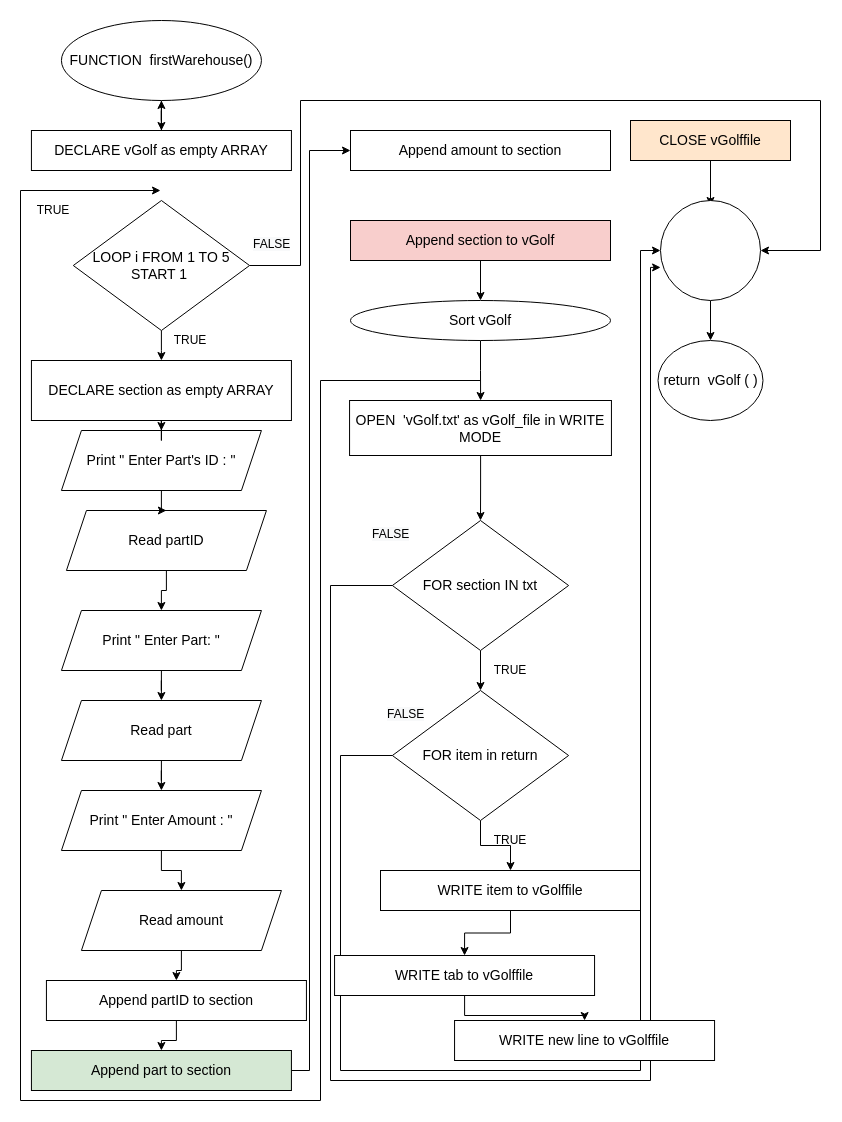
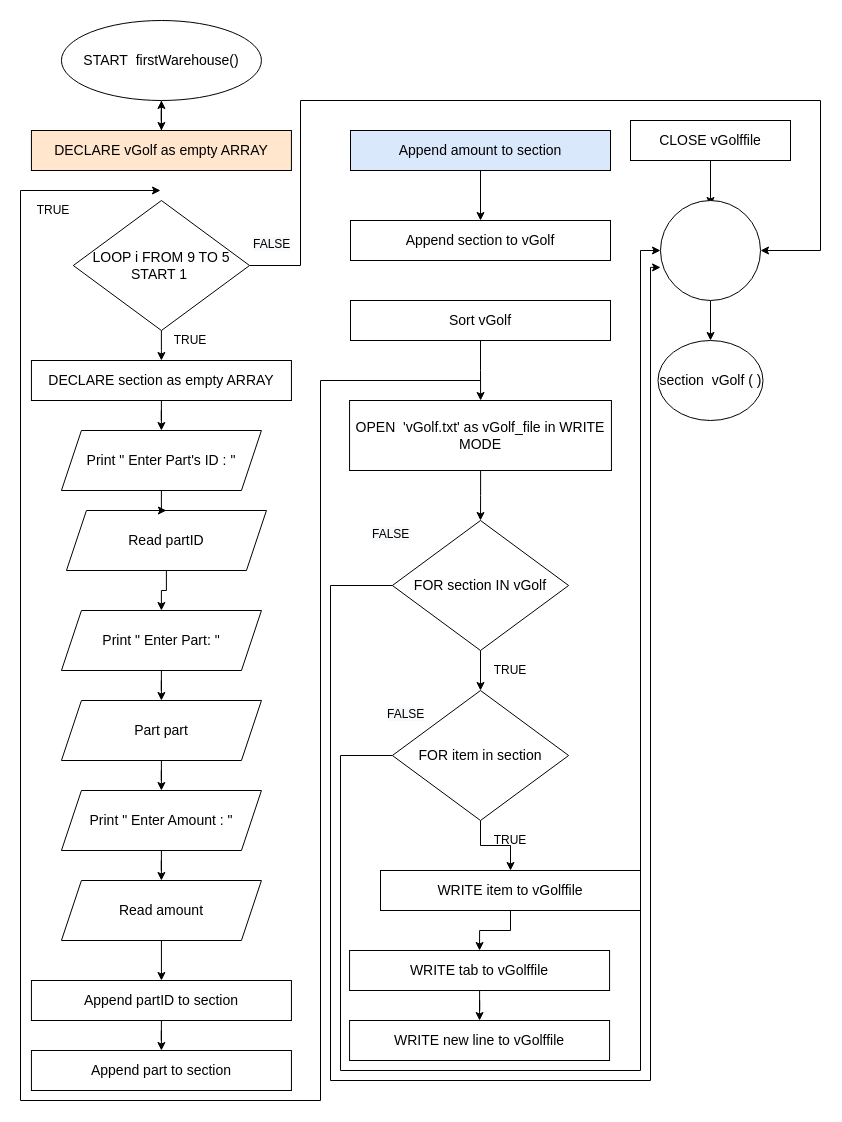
node "FUNCTION firstWarehouse()": label "FUNCTION firstWarehouse()" -> "START firstWarehouse()"
node "CLOSE vGolffile": fillcolor #ffe6cc -> #ffffff
node "DECLARE vGolf as empty ARRAY": fillcolor #ffffff -> #ffe6cc
node "Append amount to section": fillcolor #ffffff -> #dae8fc
edge "Append amount to section" -> "Append section to vGolf": added
node "Append section to vGolf": fillcolor #f8cecc -> #ffffff
node "LOOP i FROM 1 TO 5 START 1": label "LOOP i FROM 1 TO 5 START 1" -> "LOOP i FROM 9 TO 5 START 1"
edge "Append section to vGolf" -> "Sort vGolf": removed
node "Sort vGolf": shape ellipse -> rectangle
node "return vGolf ( )": label "return vGolf ( )" -> "section vGolf ( )"
node "DECLARE section as empty ARRAY": size 260x60 -> 260x40
node "OPEN 'vGolf.txt' as vGolf_file in WRITE MODE": size 262x55 -> 262x70
node "FOR section IN txt": label "FOR section IN txt" -> "FOR section IN vGolf"
edge "Append part to section" -> "Append amount to section": removed
node "Read part": label "Read part" -> "Part part"
node "FOR item in return": label "FOR item in return" -> "FOR item in section"
node "Read amount": moved (181, 921) -> (161, 911)
node "WRITE tab to vGolffile": moved (465, 976) -> (480, 971)
node "Append partID to section": moved (176, 1001) -> (161, 1001)
node "WRITE new line to vGolffile": moved (585, 1041) -> (480, 1041)
node "Append part to section": fillcolor #d5e8d4 -> #ffffff
